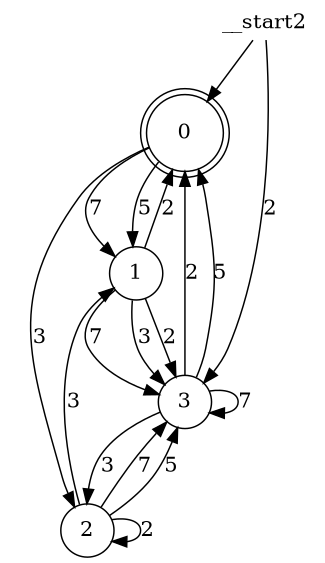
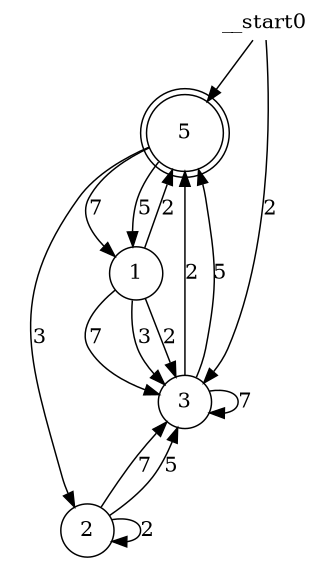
node "__start2": label "__start2" -> "__start0"
node "0": label "0" -> "5"
edge "2" -> "1": removed, label "3"
edge "3" -> "2": removed, label "3"
